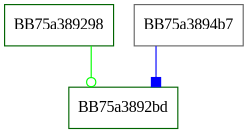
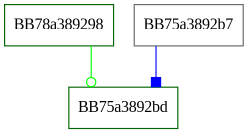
node "BB75a389298": label "BB75a389298" -> "BB78a389298"
node "BB75a3894b7": label "BB75a3894b7" -> "BB75a3892b7"
